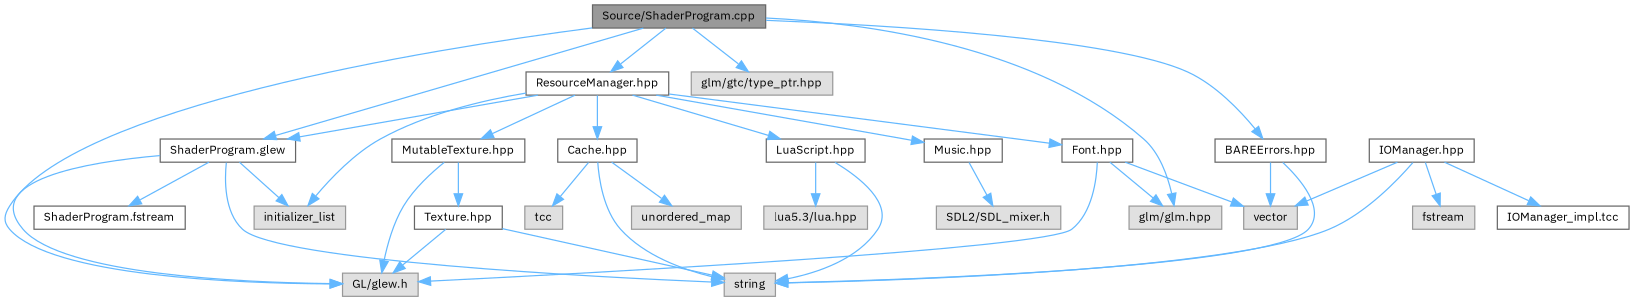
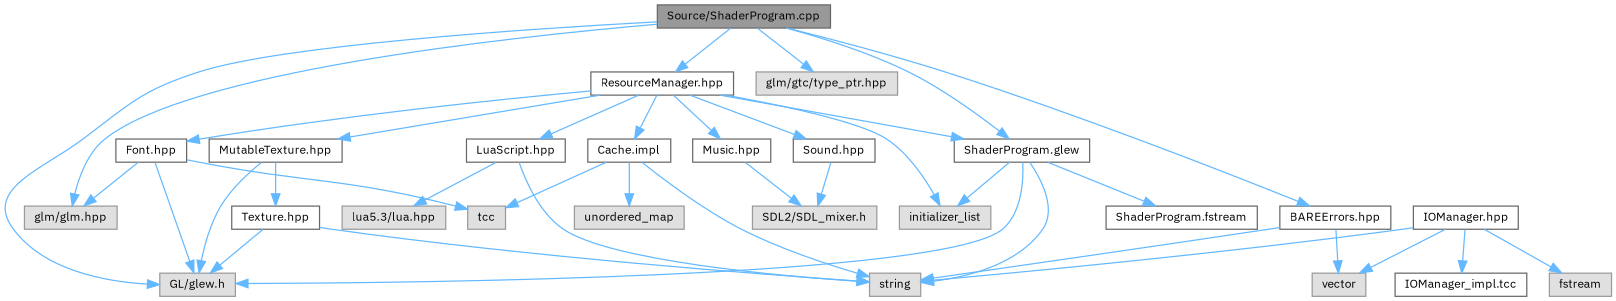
node "Cache.hpp": label "Cache.hpp" -> "Cache.impl"
node "Sound.hpp": added
edge "Font.hpp" -> "vector": now "Font.hpp" -> "tcc"
